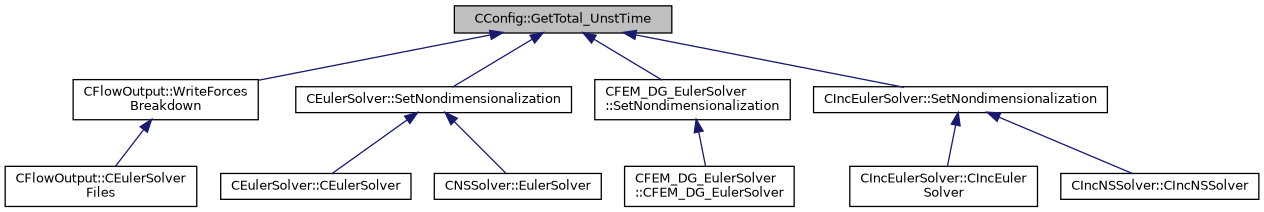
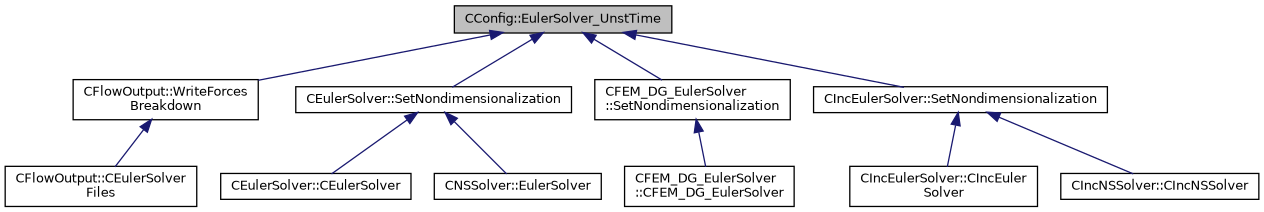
node "CConfig::GetTotal_UnstTime": label "CConfig::GetTotal_UnstTime" -> "CConfig::EulerSolver_UnstTime"
